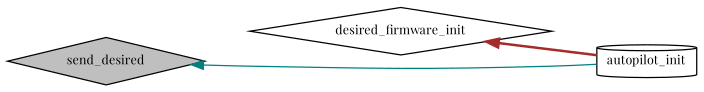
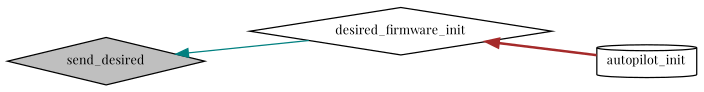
edge "autopilot_init" -> "send_desired": now "desired_firmware_init" -> "send_desired"
